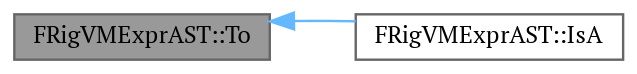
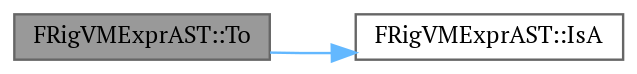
edge "FRigVMExprAST::IsA" -> "FRigVMExprAST::To": reversed
